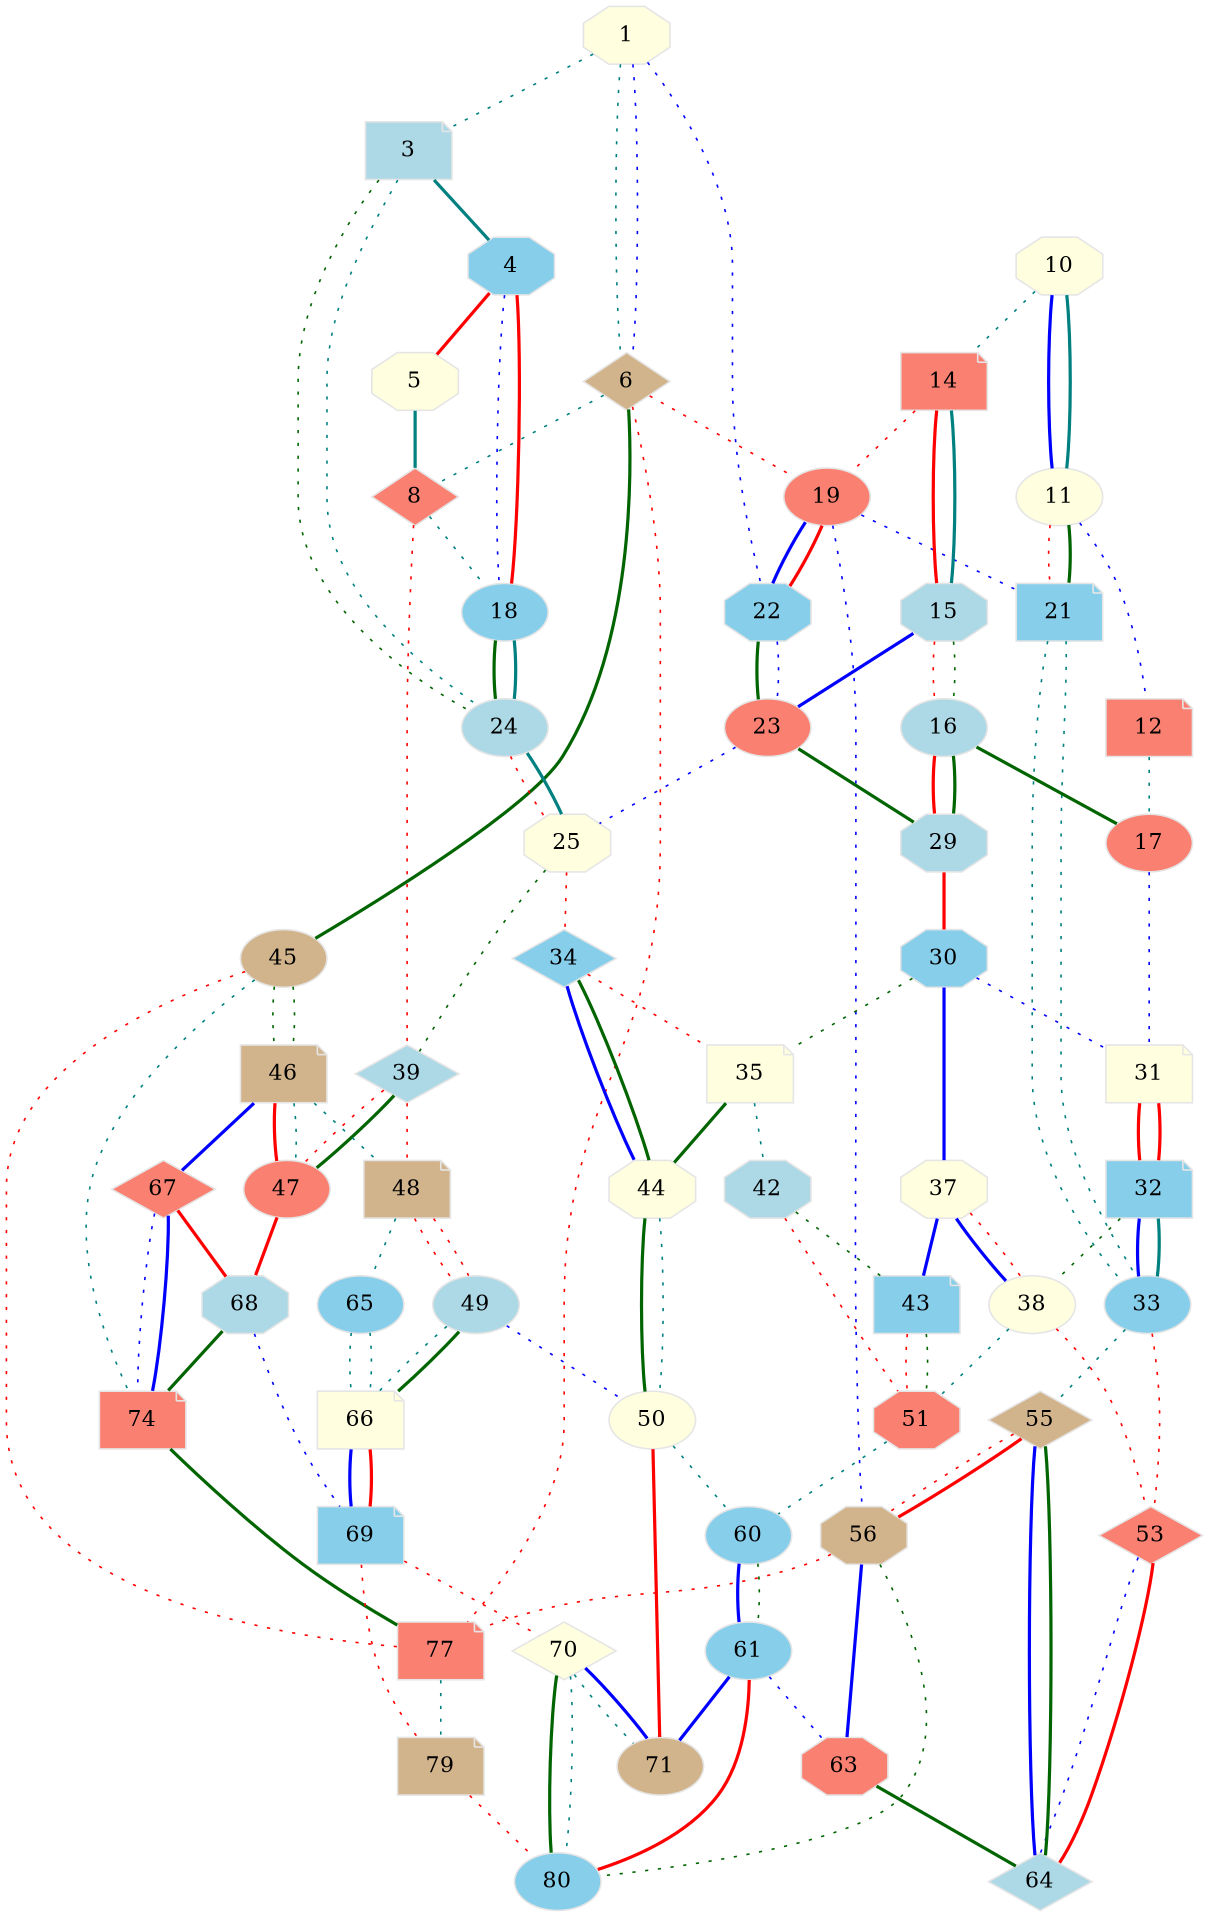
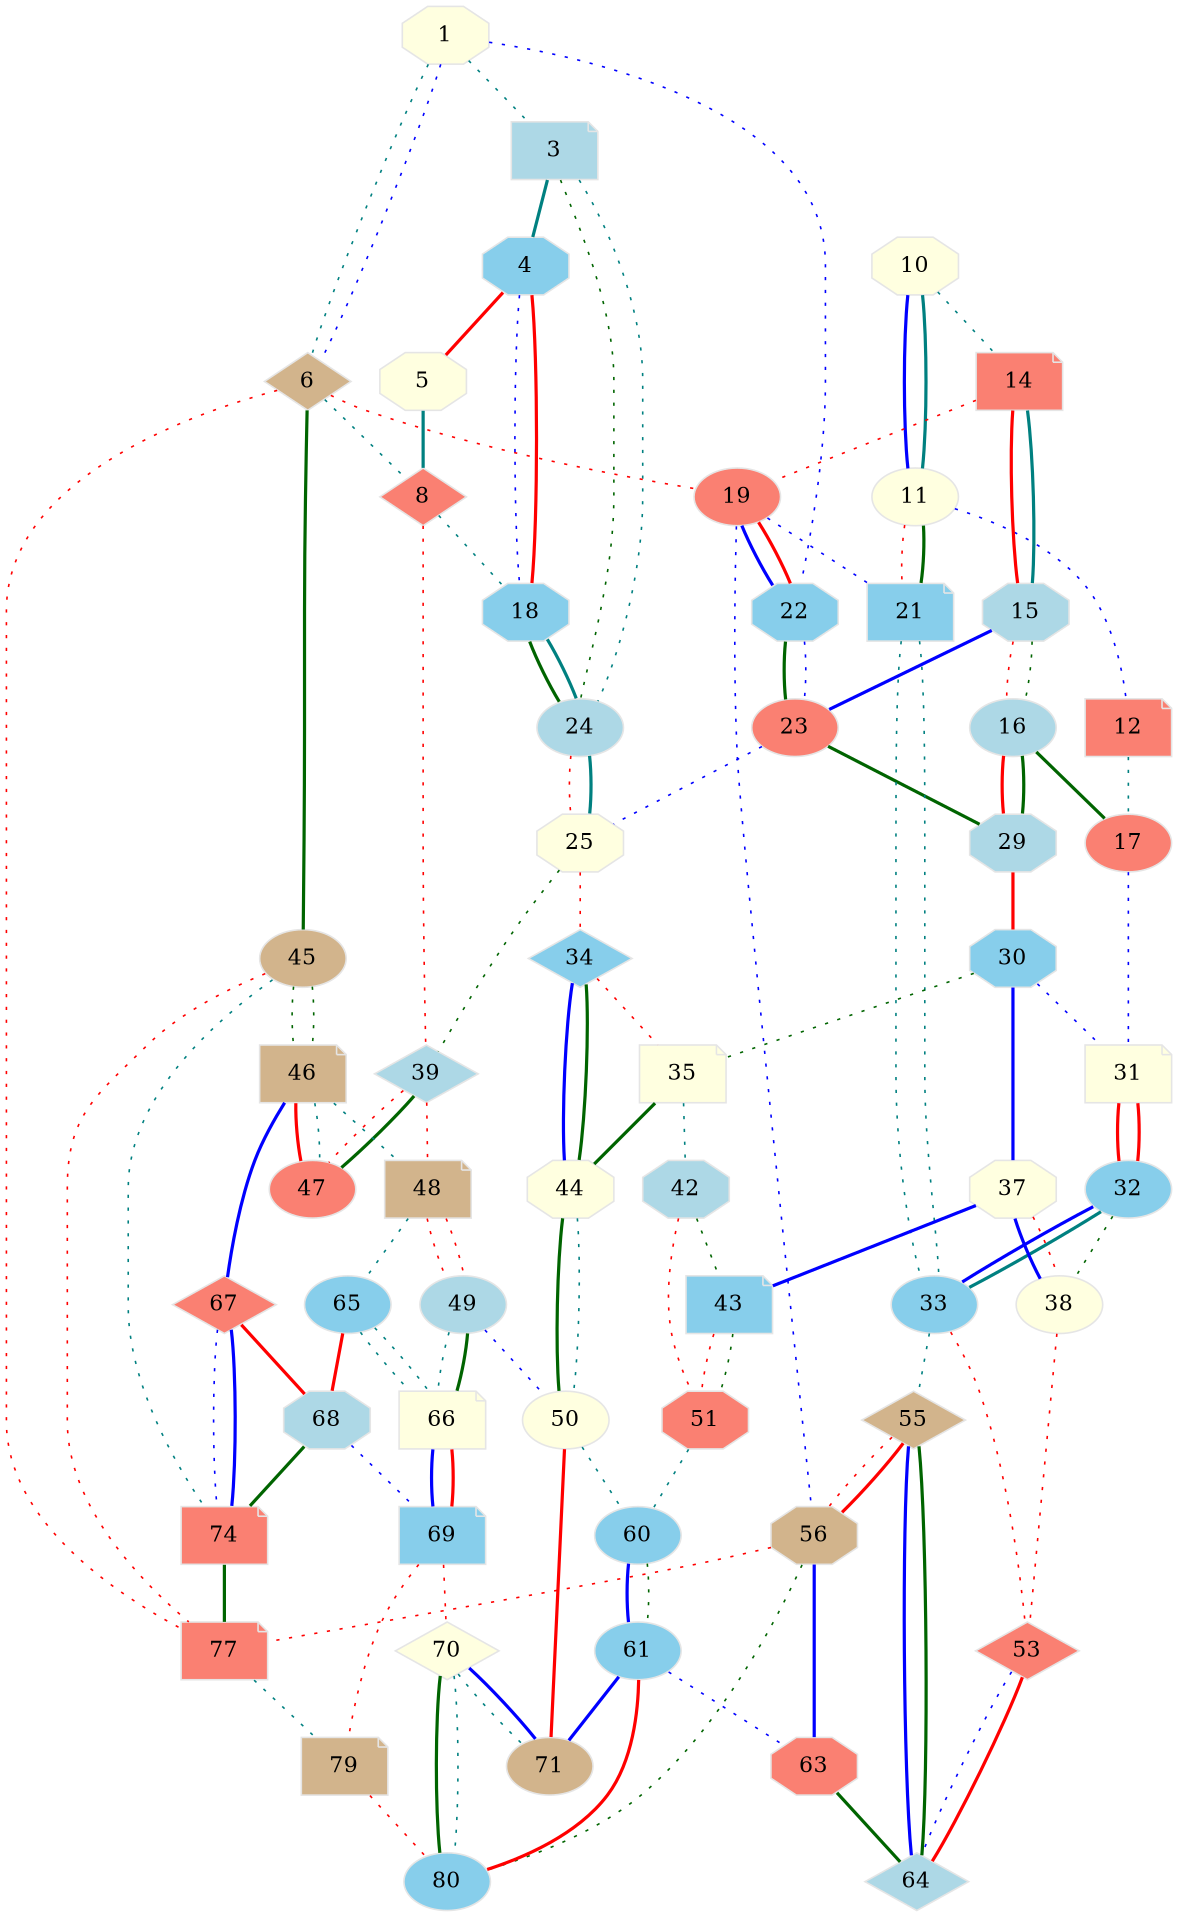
node "18": shape ellipse -> octagon
node "32": shape note -> ellipse
edge "47" -- "68": now "65" -- "68"
edge "38" -- "51": removed
